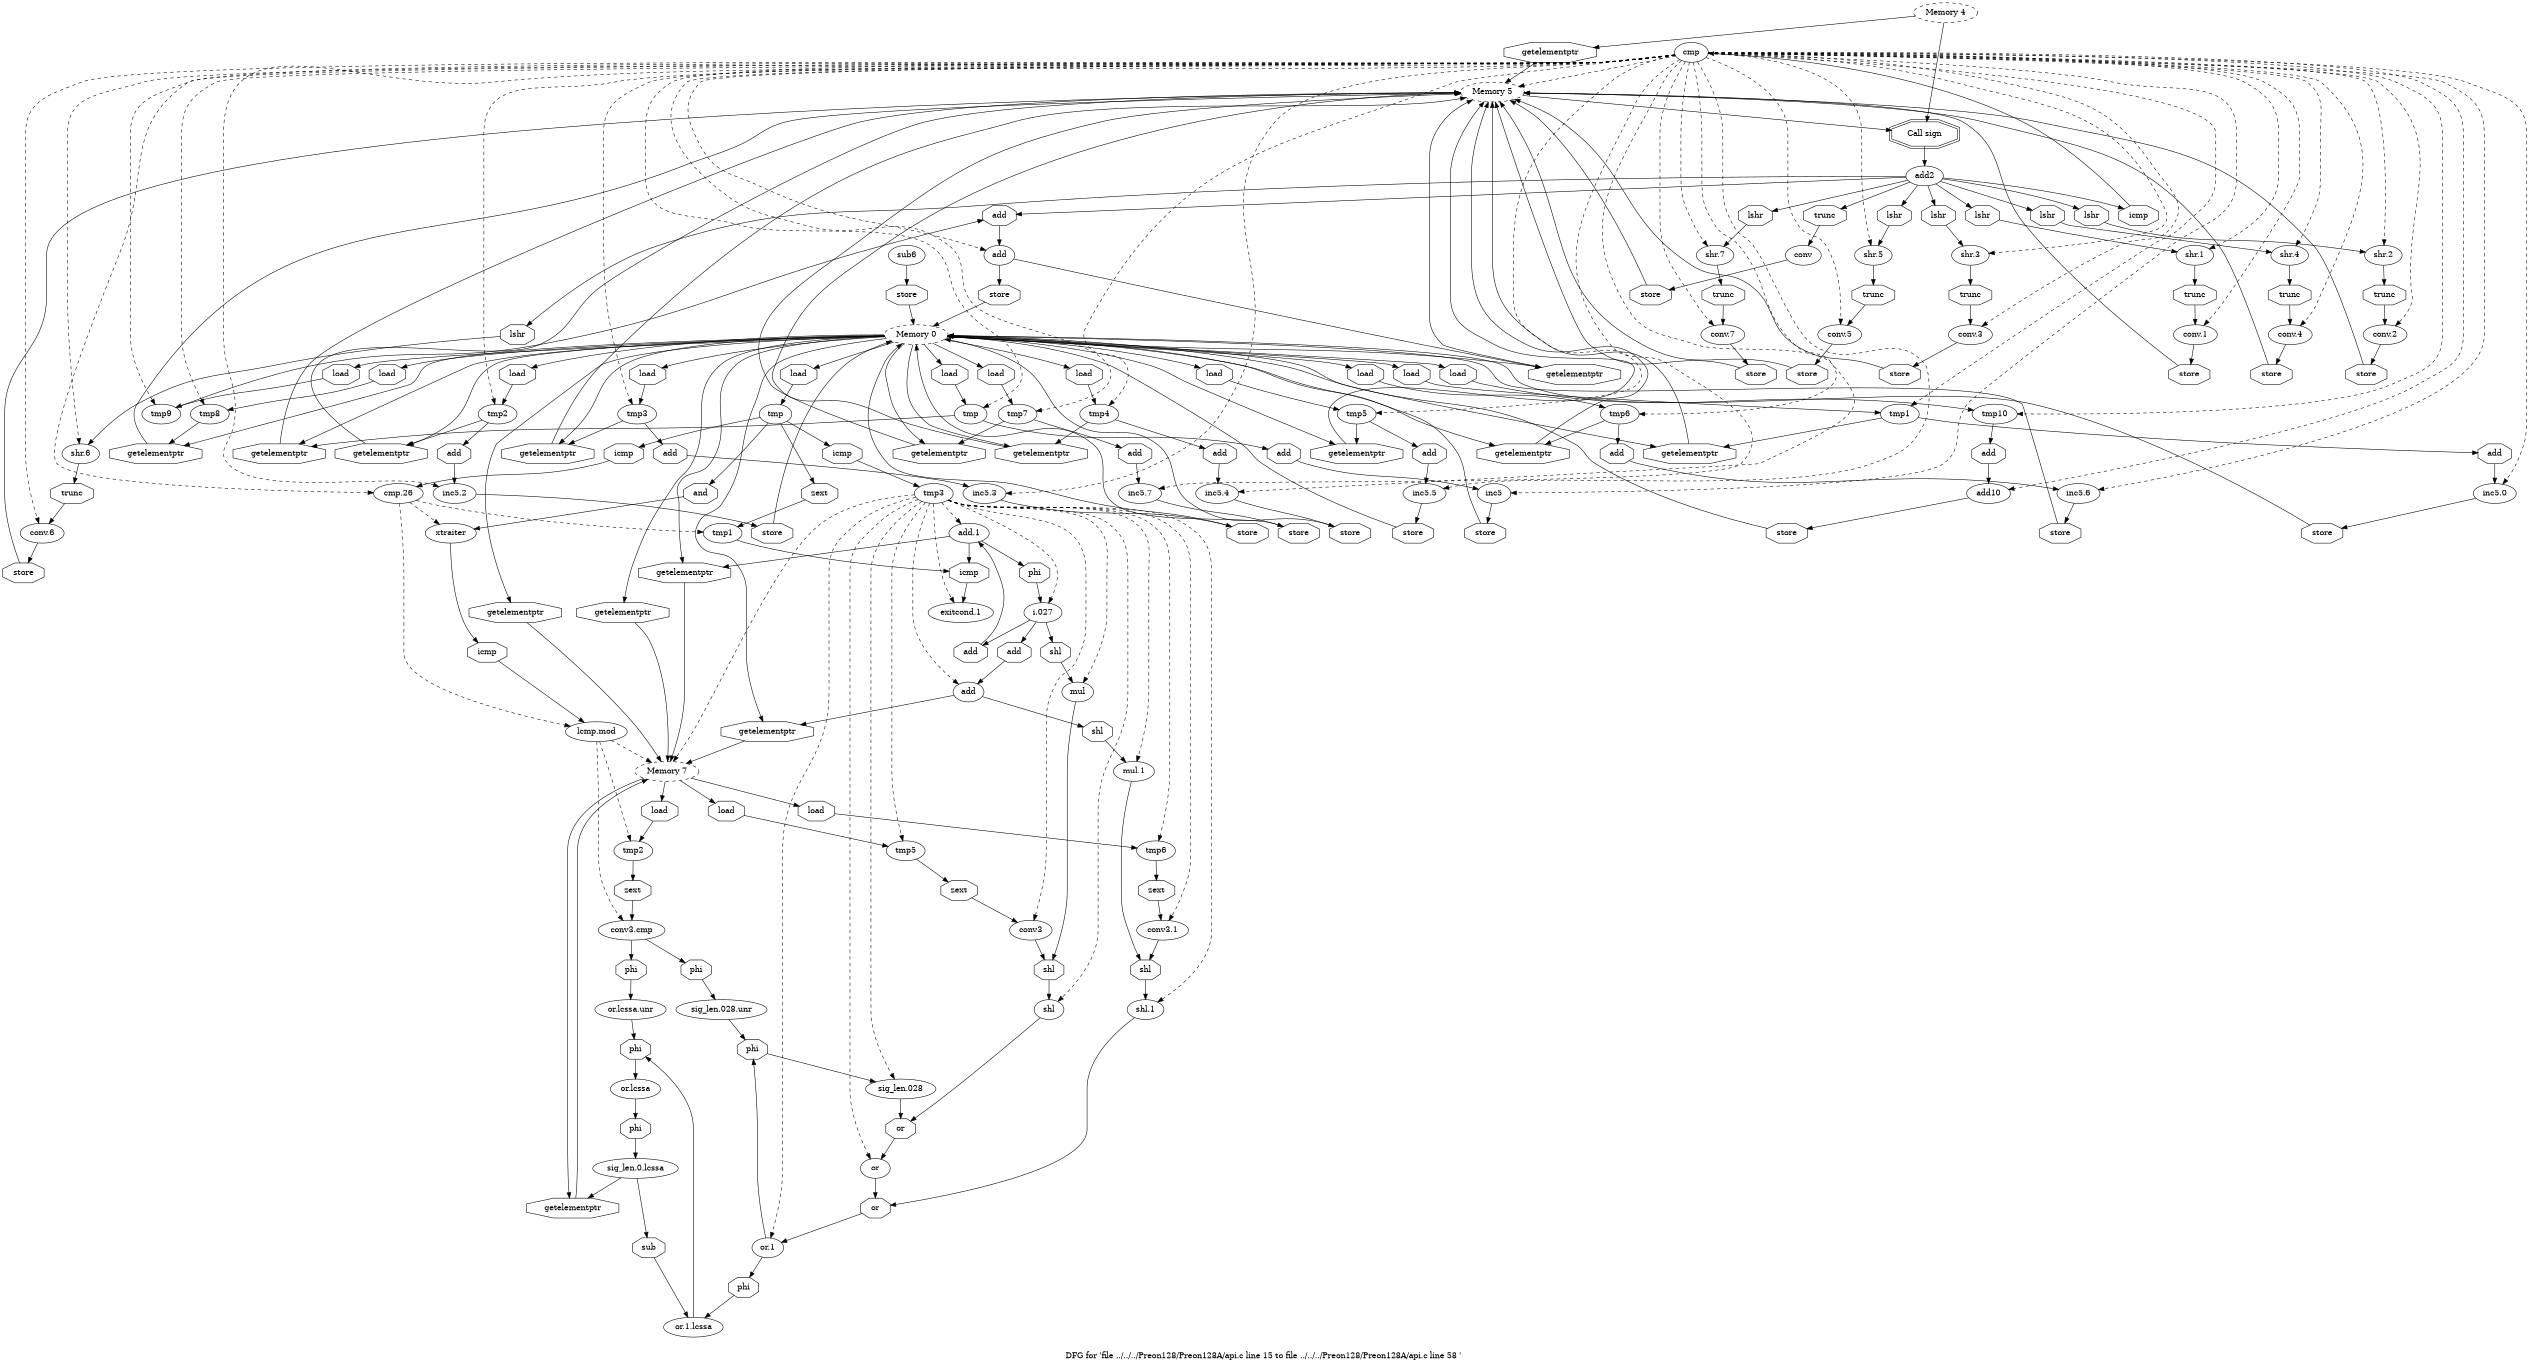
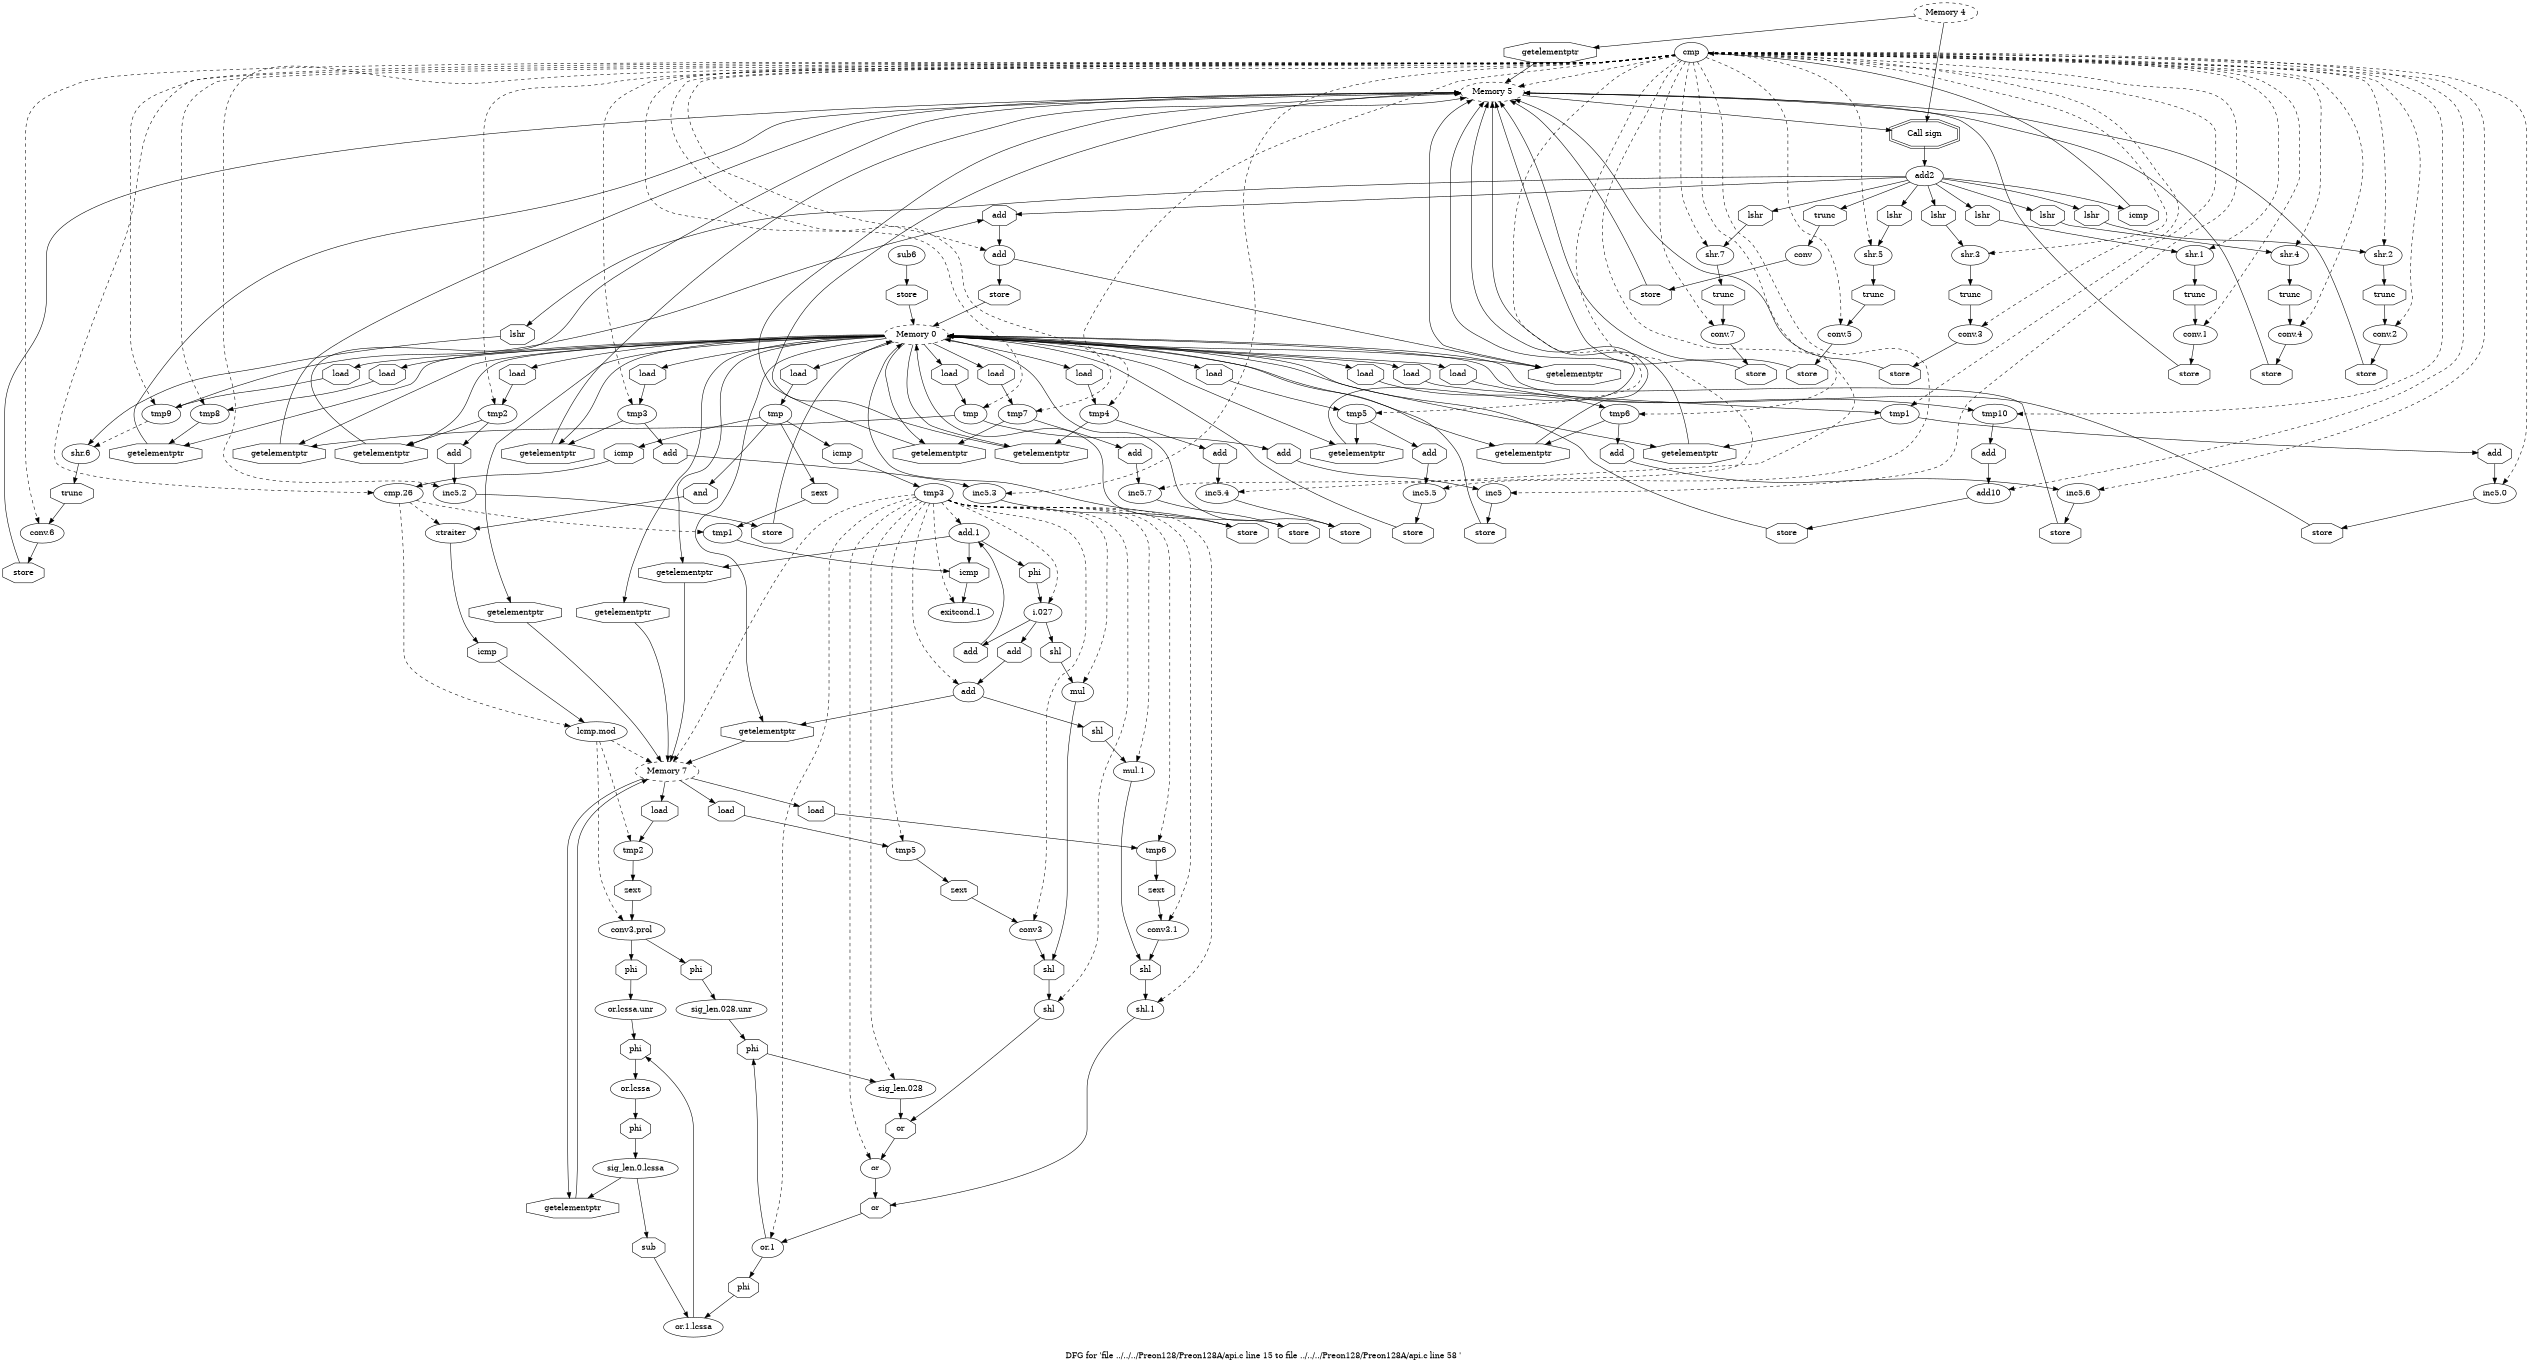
edge "cmp" -> "shr.6": now "tmp9" -> "shr.6"
node "conv3.cmp": label "conv3.cmp" -> "conv3.prol"
